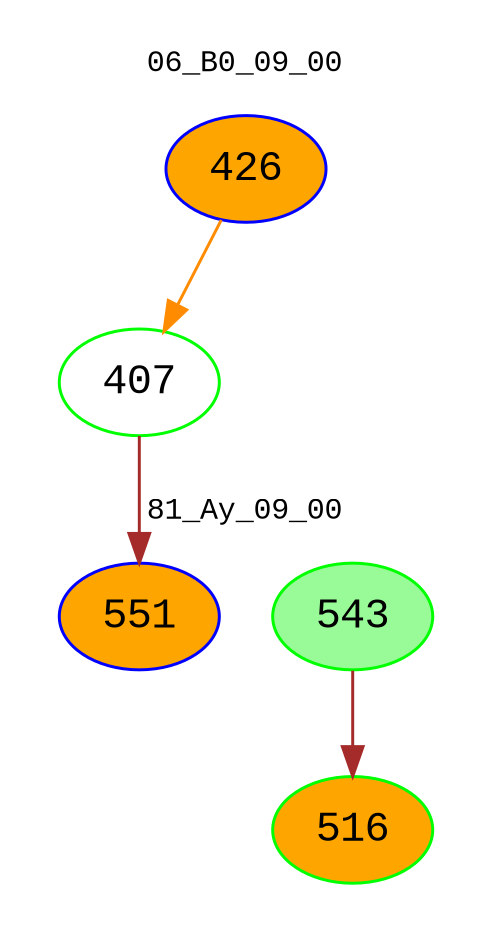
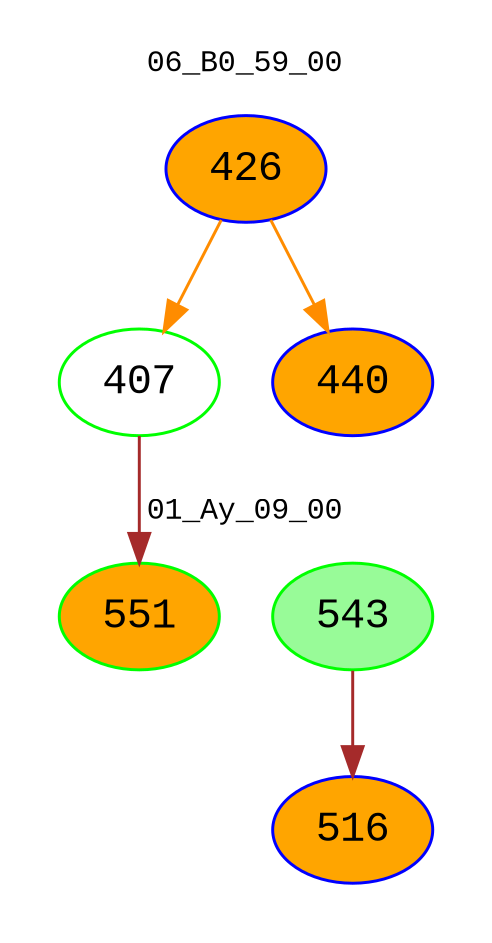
cluster "06_B0_09_00": label "06_B0_09_00" -> "06_B0_59_00"
node "440": added
cluster "81_Ay_09_00": label "81_Ay_09_00" -> "01_Ay_09_00"
node "551": color blue -> green
node "516": color green -> blue
